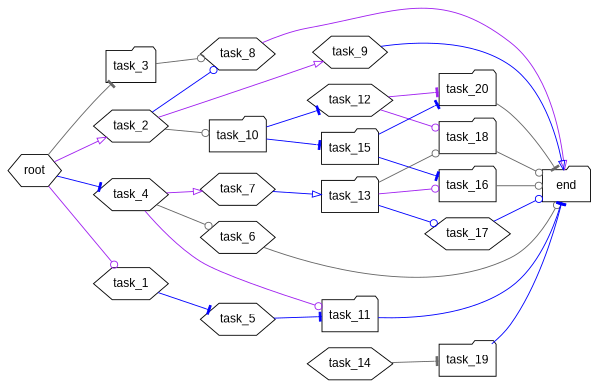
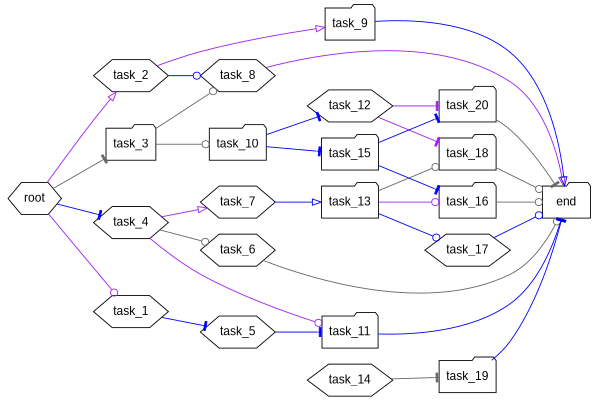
node "task_9": shape hexagon -> folder
edge "task_12" -> "task_18": arrowhead odot -> tee
edge "task_2" -> "task_10": now "task_3" -> "task_10"
